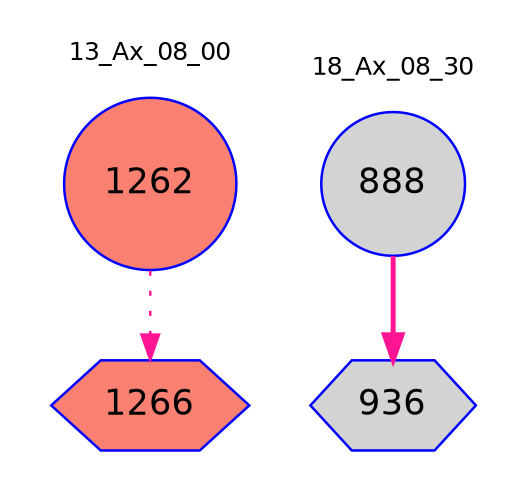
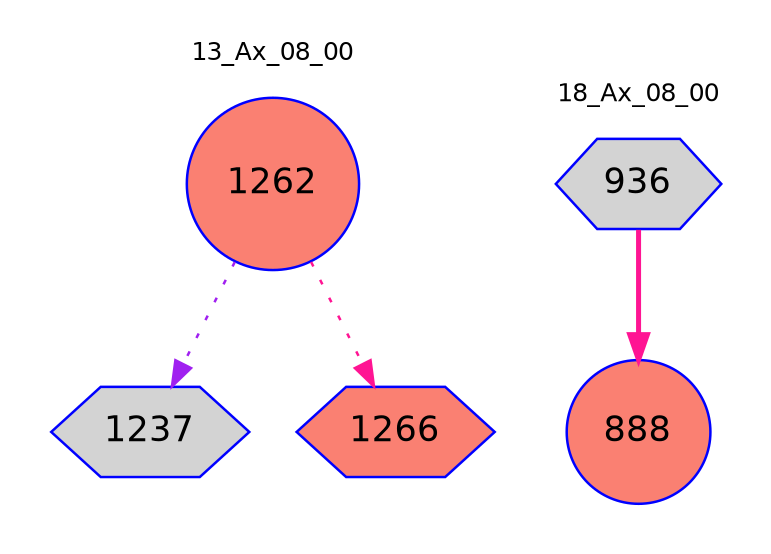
cluster "18_Ax_08_30": label "18_Ax_08_30" -> "18_Ax_08_00"
node "888": fillcolor lightgrey -> salmon
edge "888" -> "936": reversed
node "1237": added
